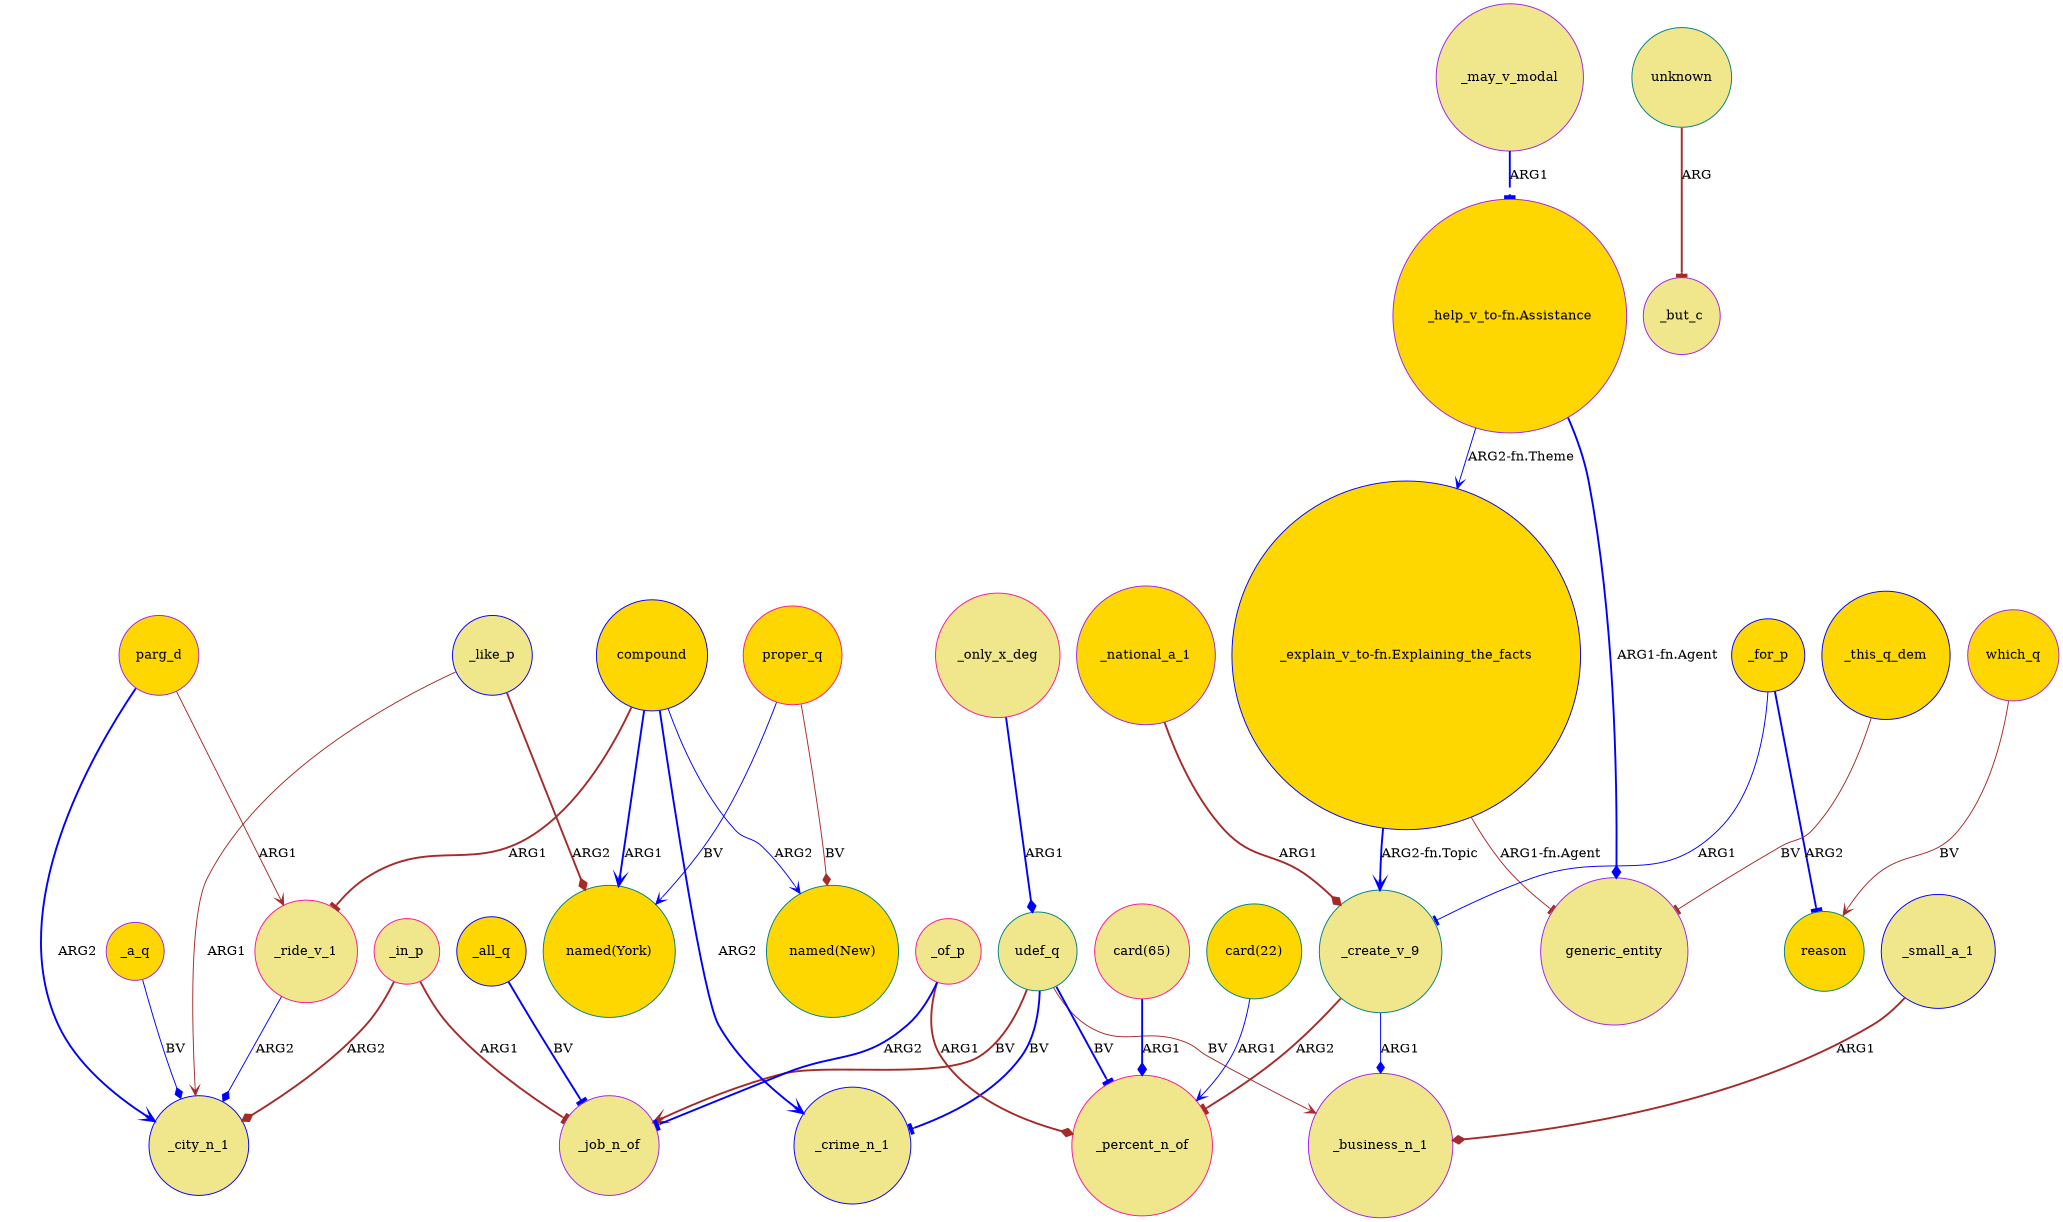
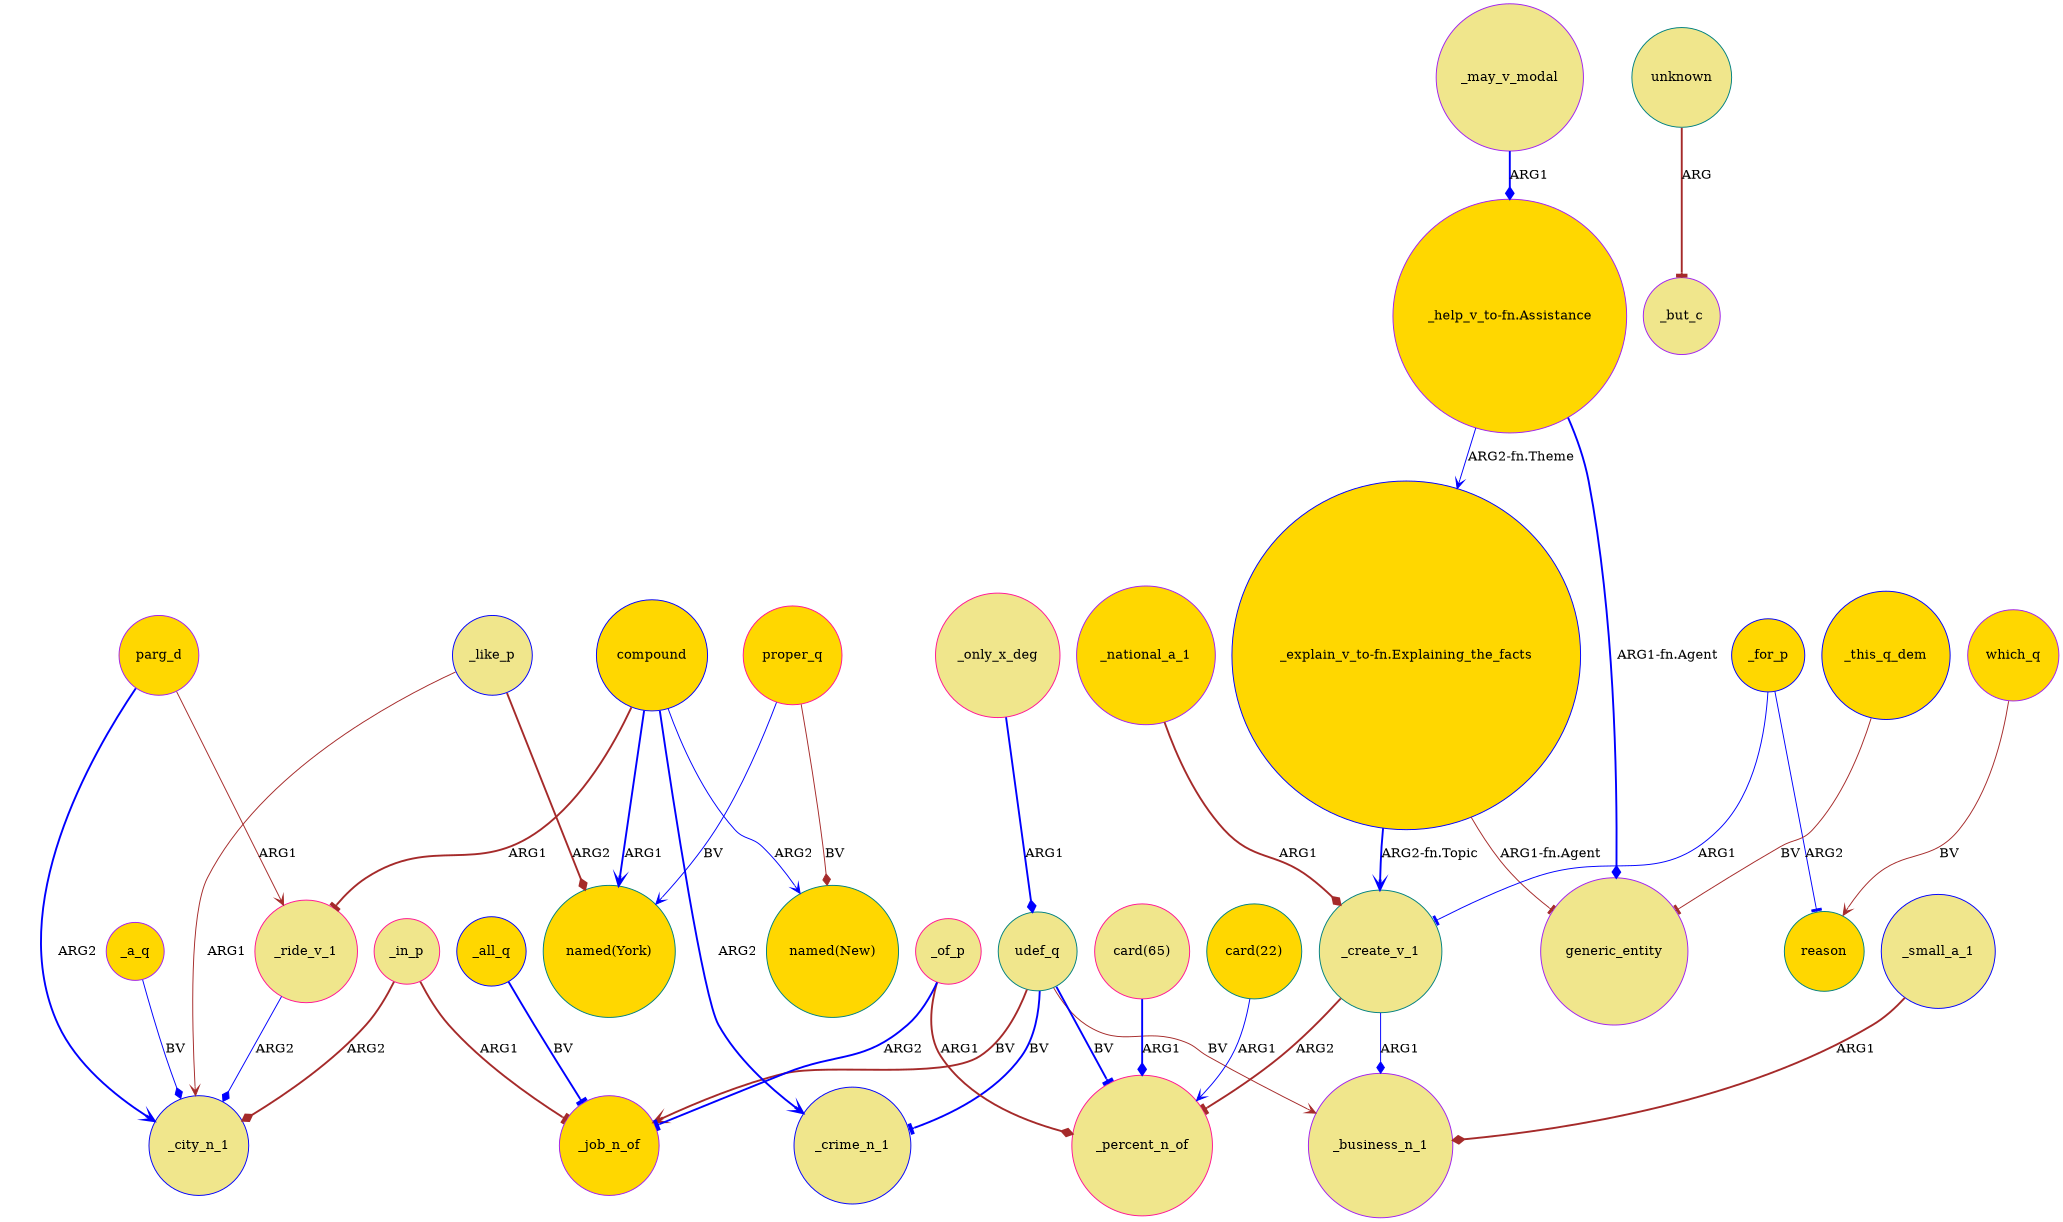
edge "_may_v_modal" -> "_help_v_to-fn.Assistance": arrowhead tee -> diamond
edge "_for_p" -> "reason": style bold -> solid
node "_create_v_9": label "_create_v_9" -> "_create_v_1"
node "_job_n_of": fillcolor khaki -> gold
